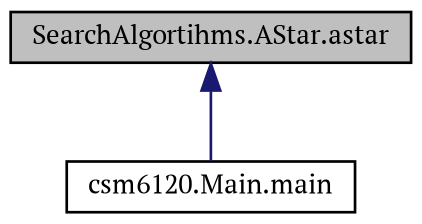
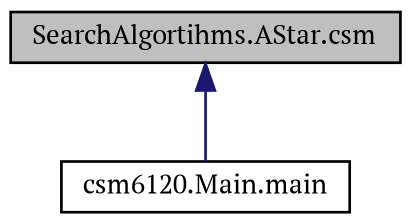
node "SearchAlgortihms.AStar.astar": label "SearchAlgortihms.AStar.astar" -> "SearchAlgortihms.AStar.csm"
